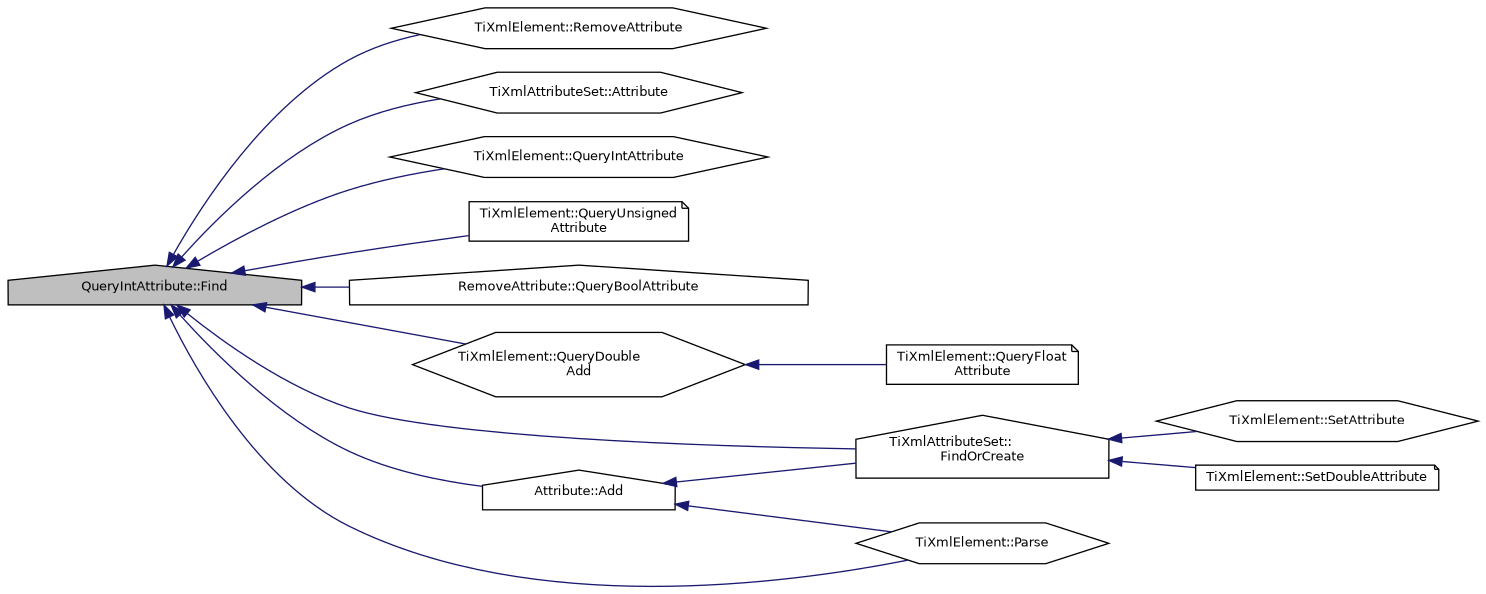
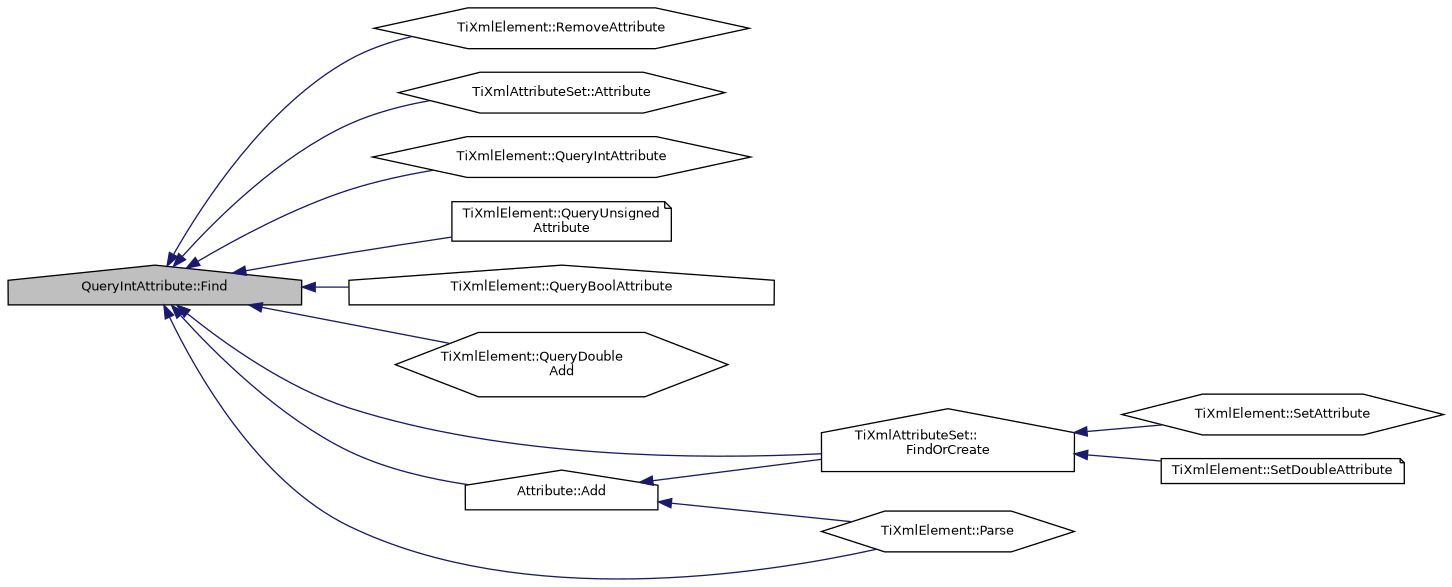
node "RemoveAttribute::QueryBoolAttribute": label "RemoveAttribute::QueryBoolAttribute" -> "TiXmlElement::QueryBoolAttribute"
node "TiXmlElement::QueryFloat Attribute": removed
